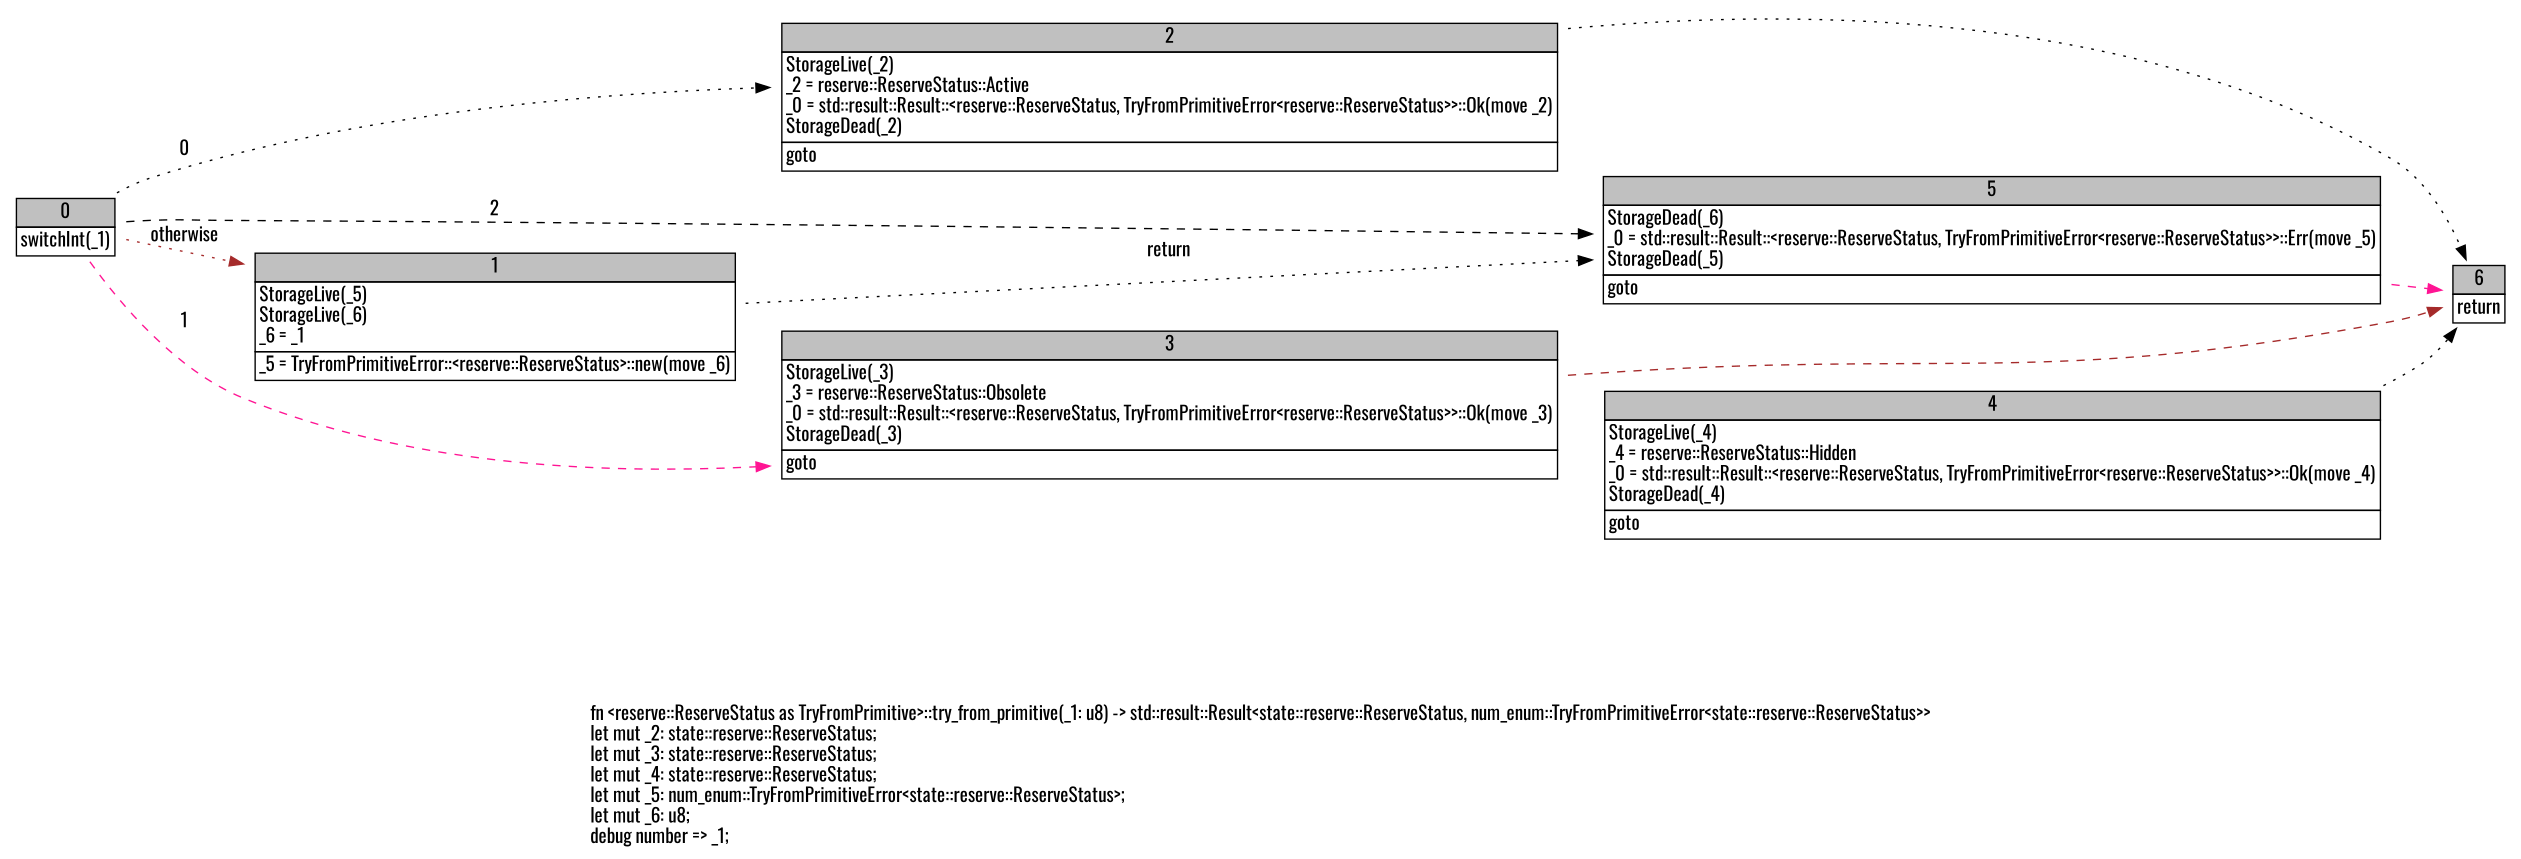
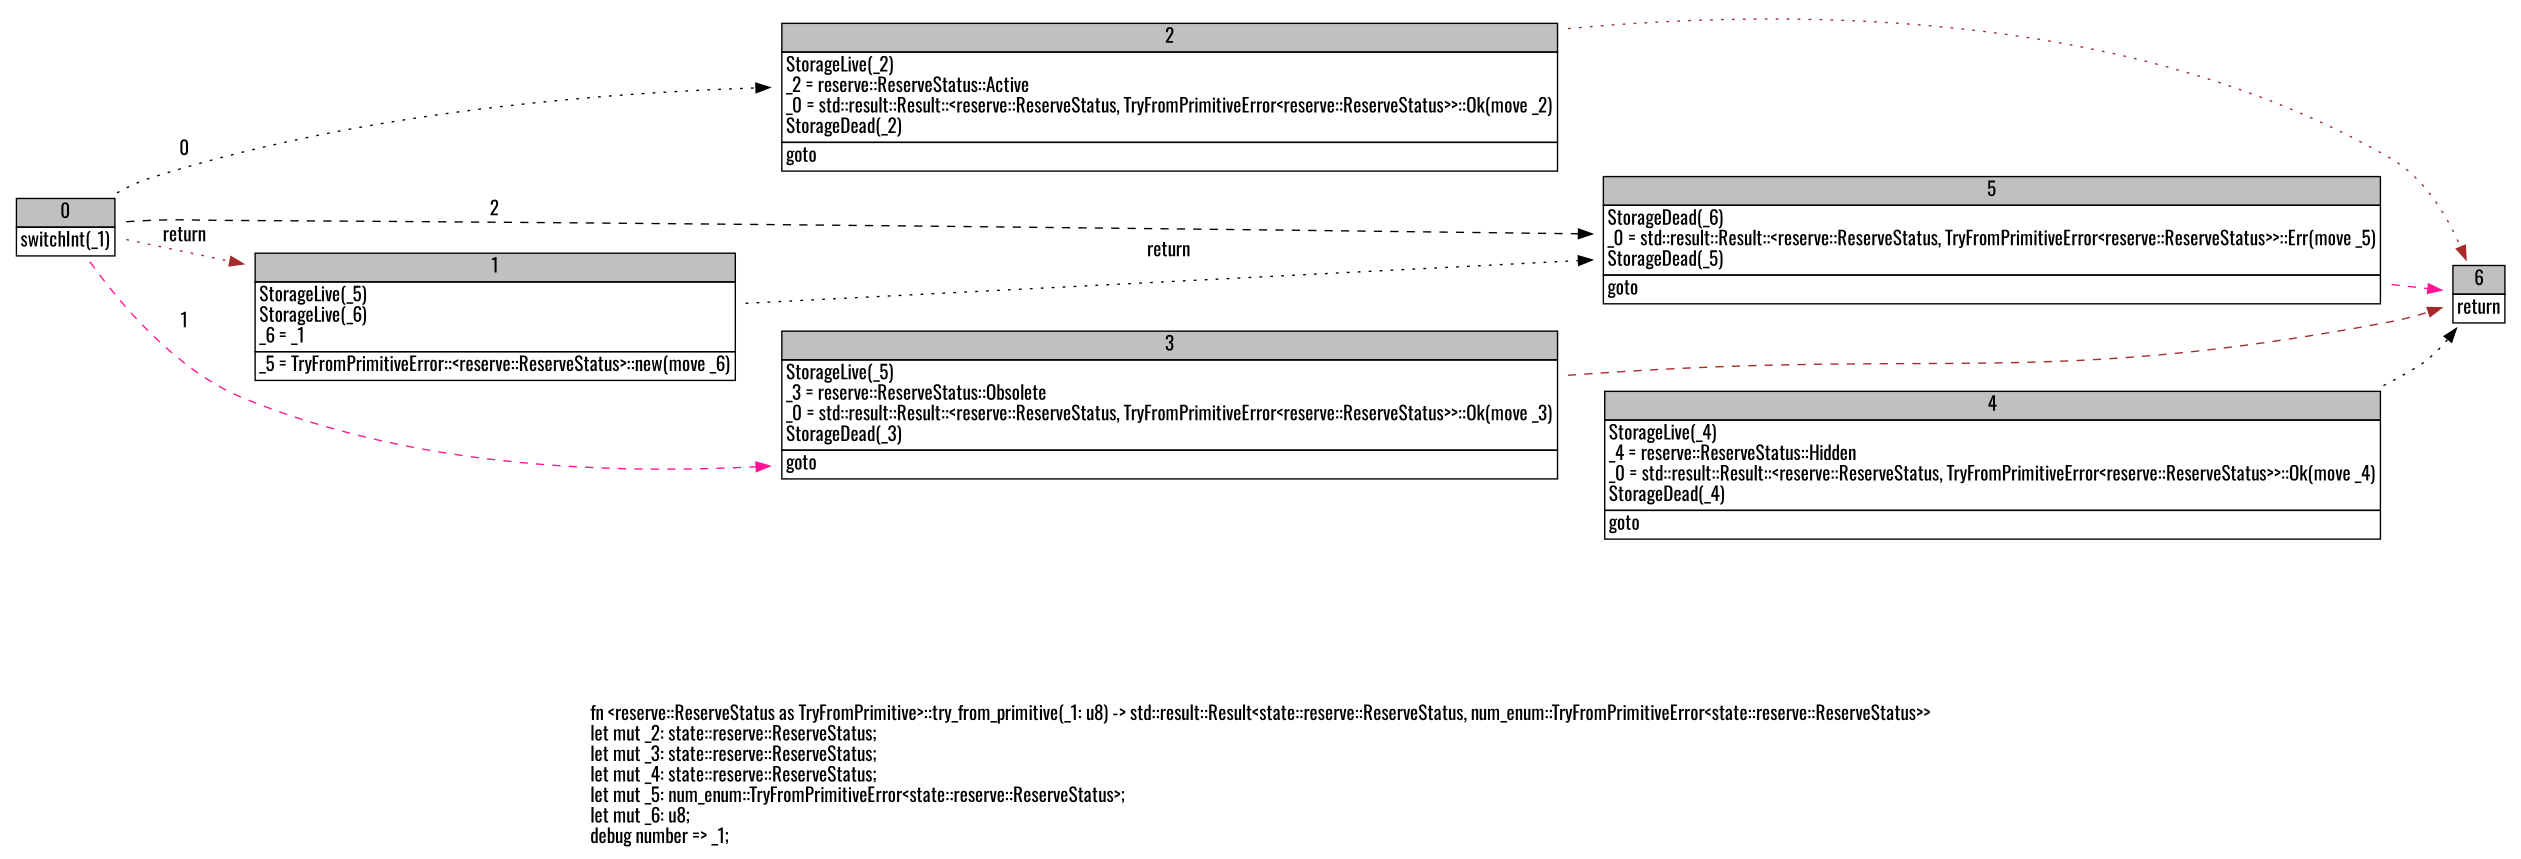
edge "2" -> "6": color black -> brown
edge "0" -> "1": label "otherwise" -> "return"
node "3": text "StorageLive(_3)" -> "StorageLive(_5)"
